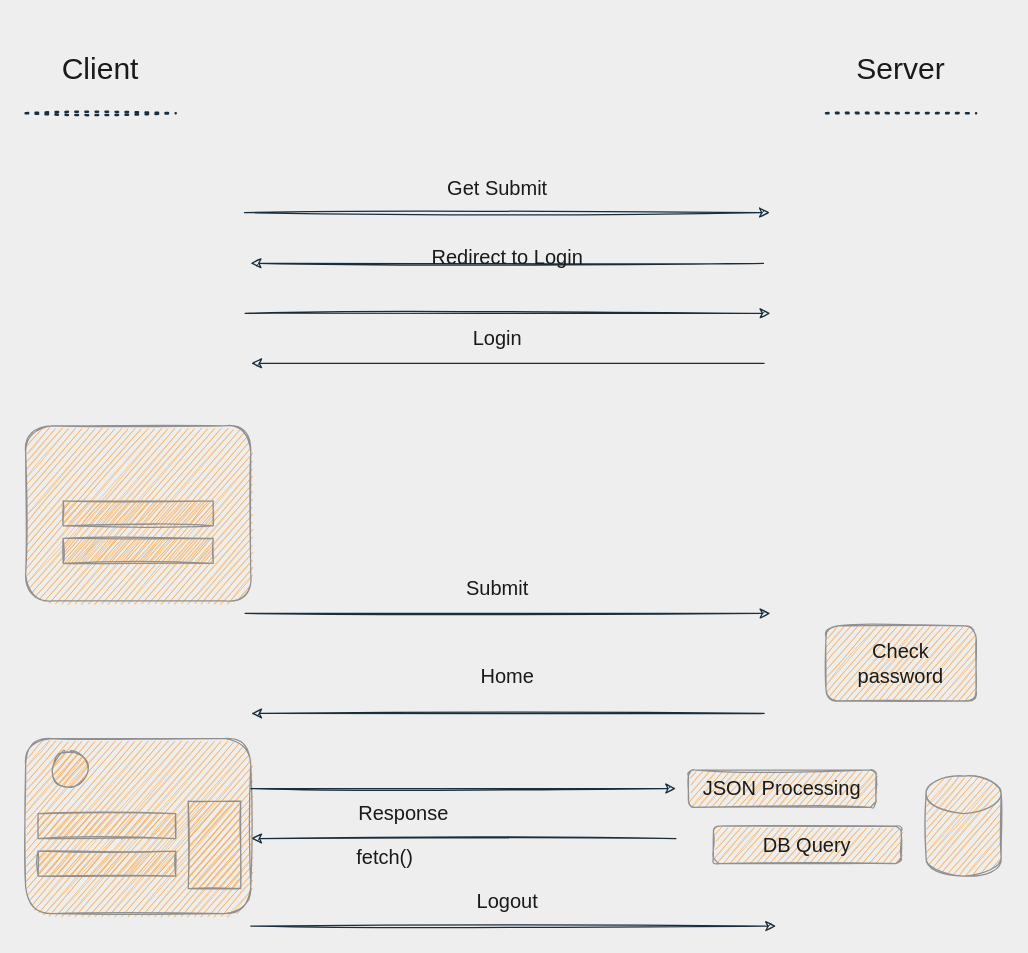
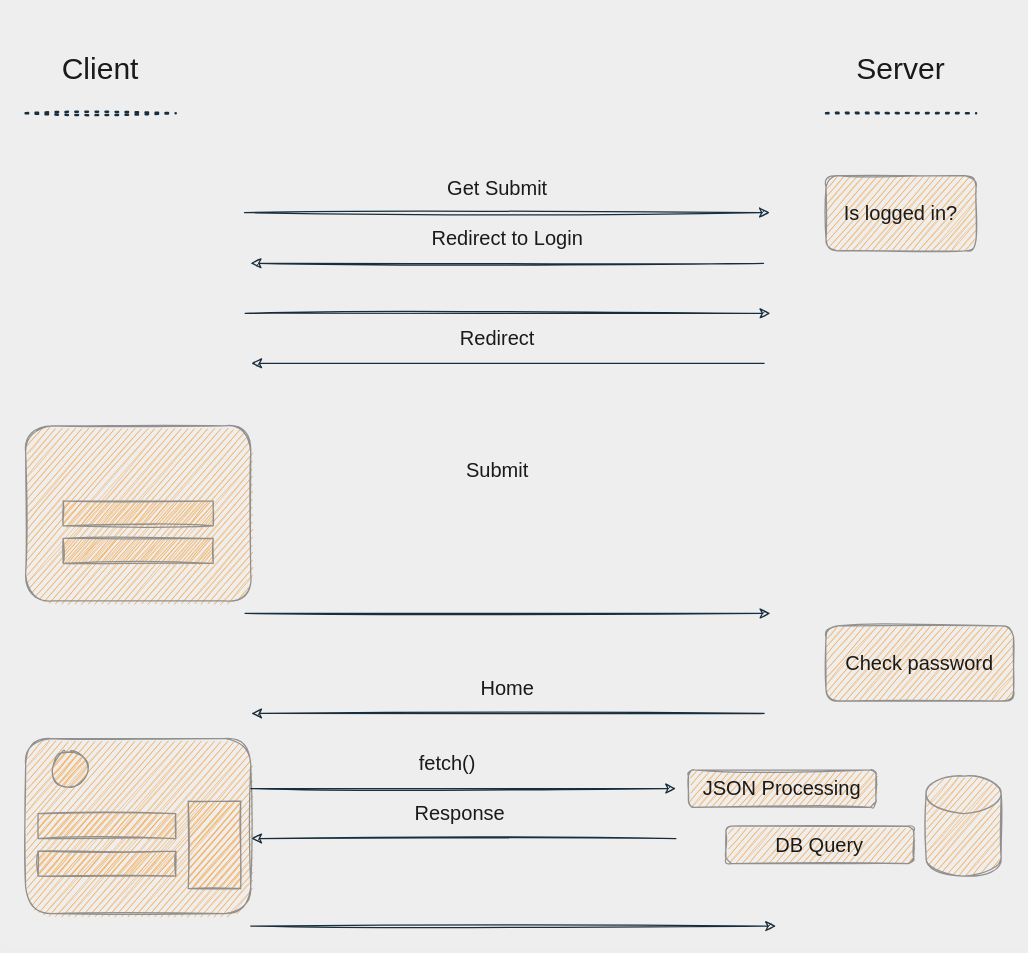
node "Is logged in?": added
node "Redirect to Login": moved (508, 257) -> (508, 238)
node "Login": label "Login" -> "Redirect"
node "Submit": moved (498, 588) -> (498, 469)
node "Check password": size 150x75 -> 188x75
node "Home": moved (508, 676) -> (508, 688)
node "Response": moved (404, 813) -> (460, 813)
node "DB Query": moved (807, 844) -> (819, 844)
node "fetch()": moved (385, 857) -> (448, 763)
node "Logout": removed
